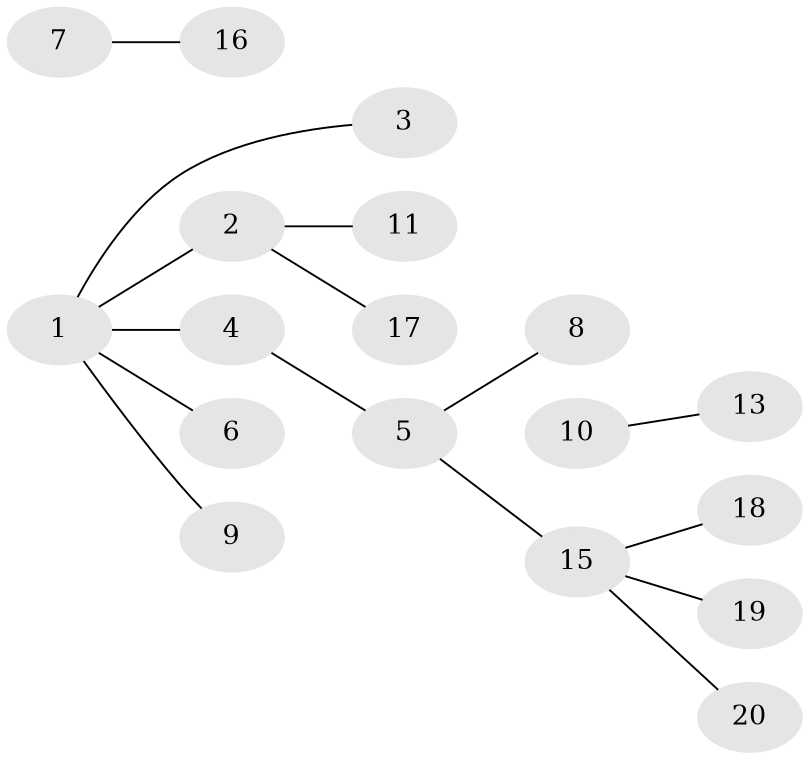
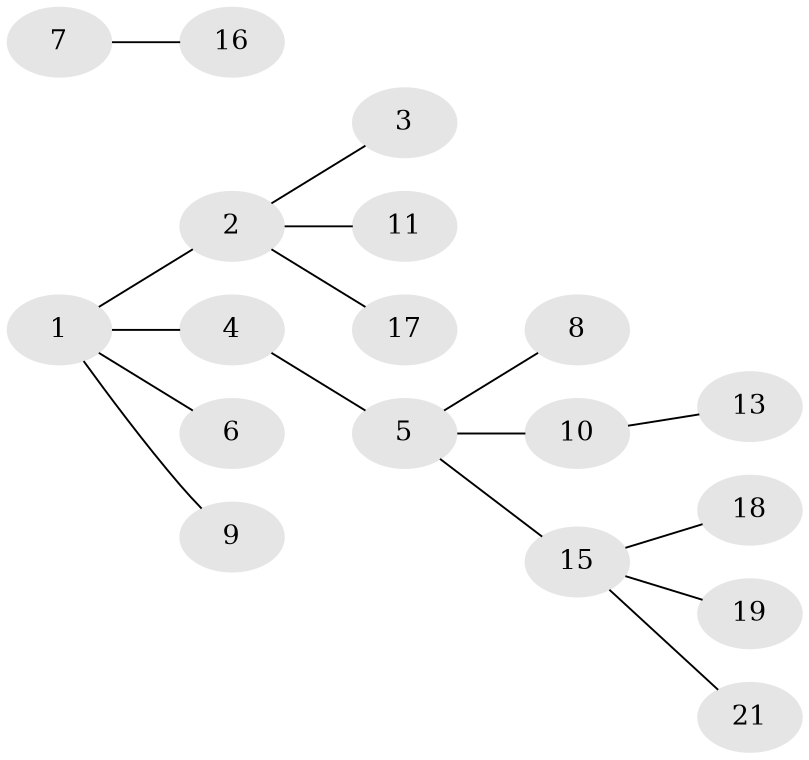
edge "3" -- "1": now "3" -- "2"
edge "5" -- "10": added
node "20": label "20" -> "21"
